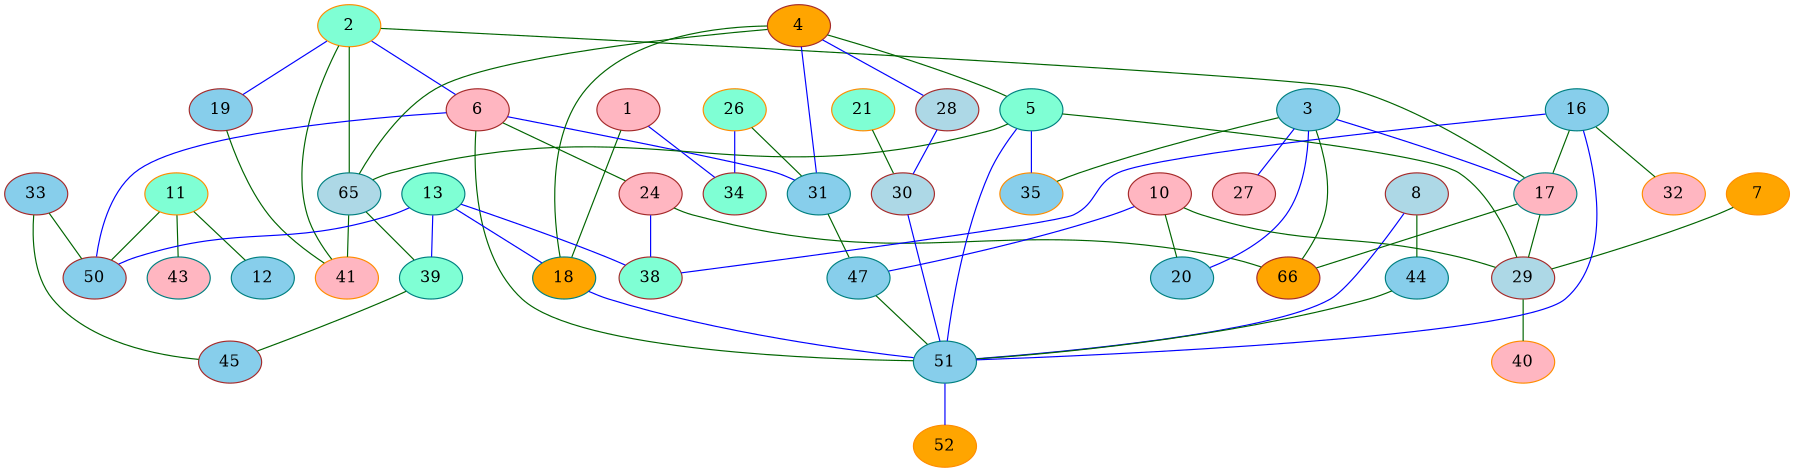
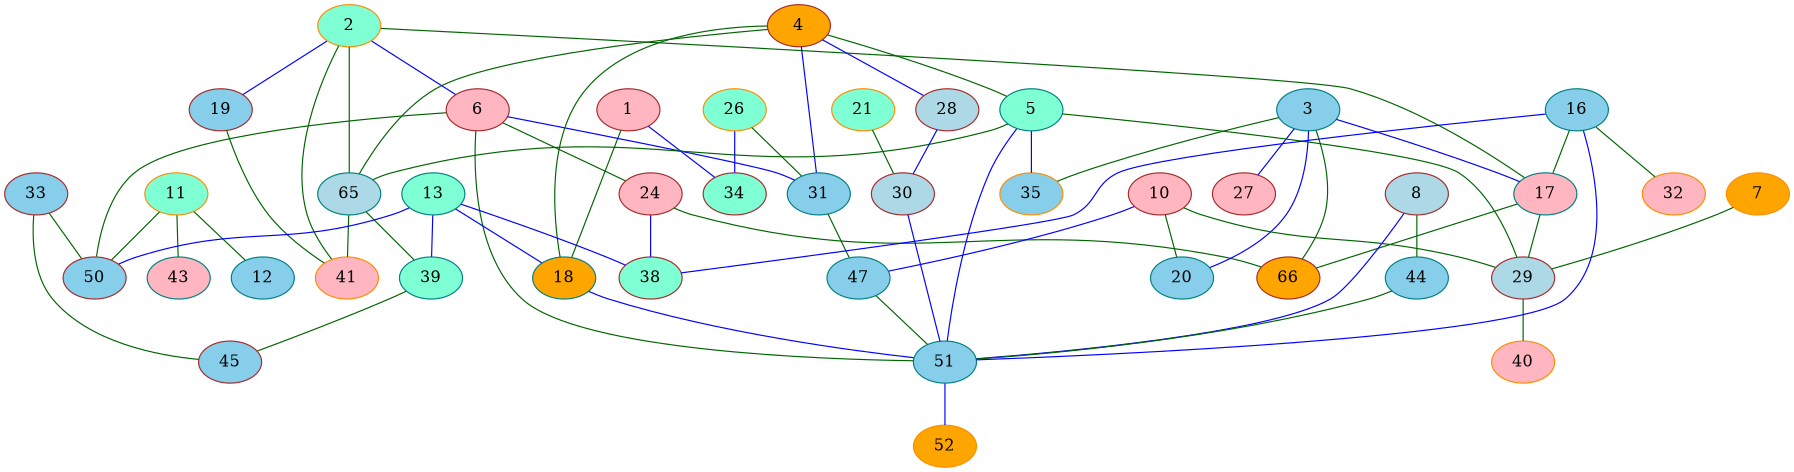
edge "6" -- "50": color blue -> darkgreen
